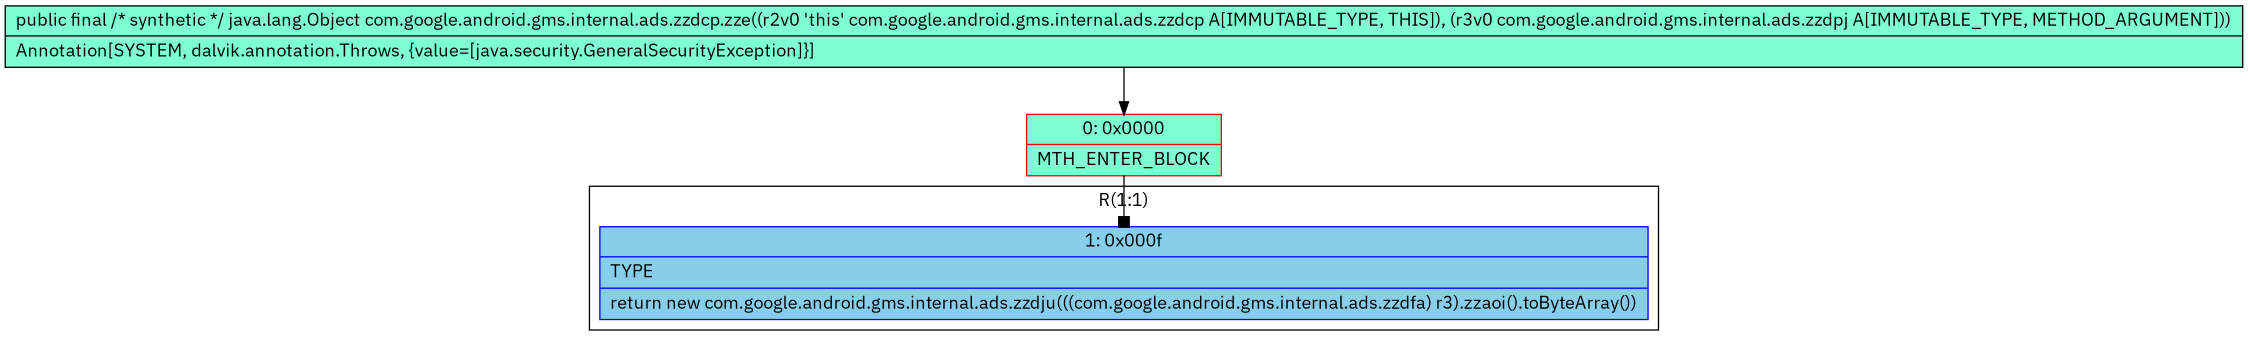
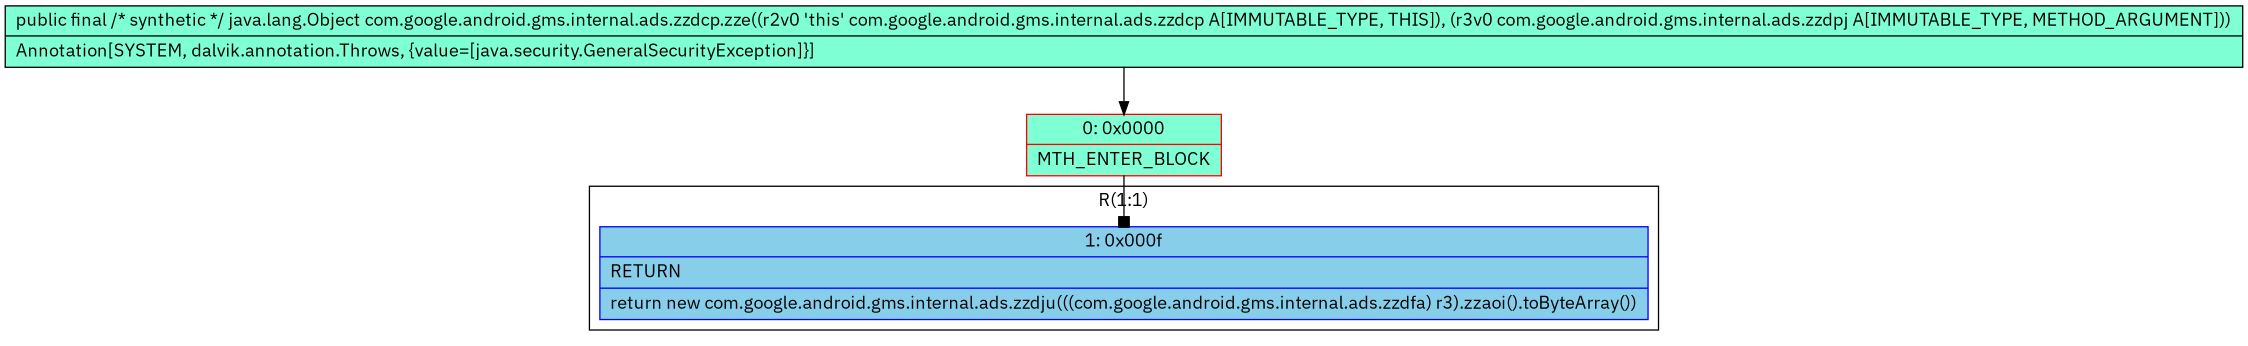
node "1: 0x000f": text "TYPE" -> "RETURN"
